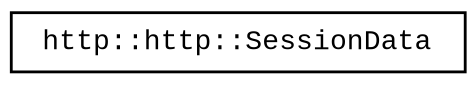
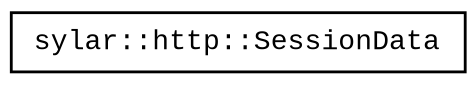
node "http::http::SessionData": label "http::http::SessionData" -> "sylar::http::SessionData"
